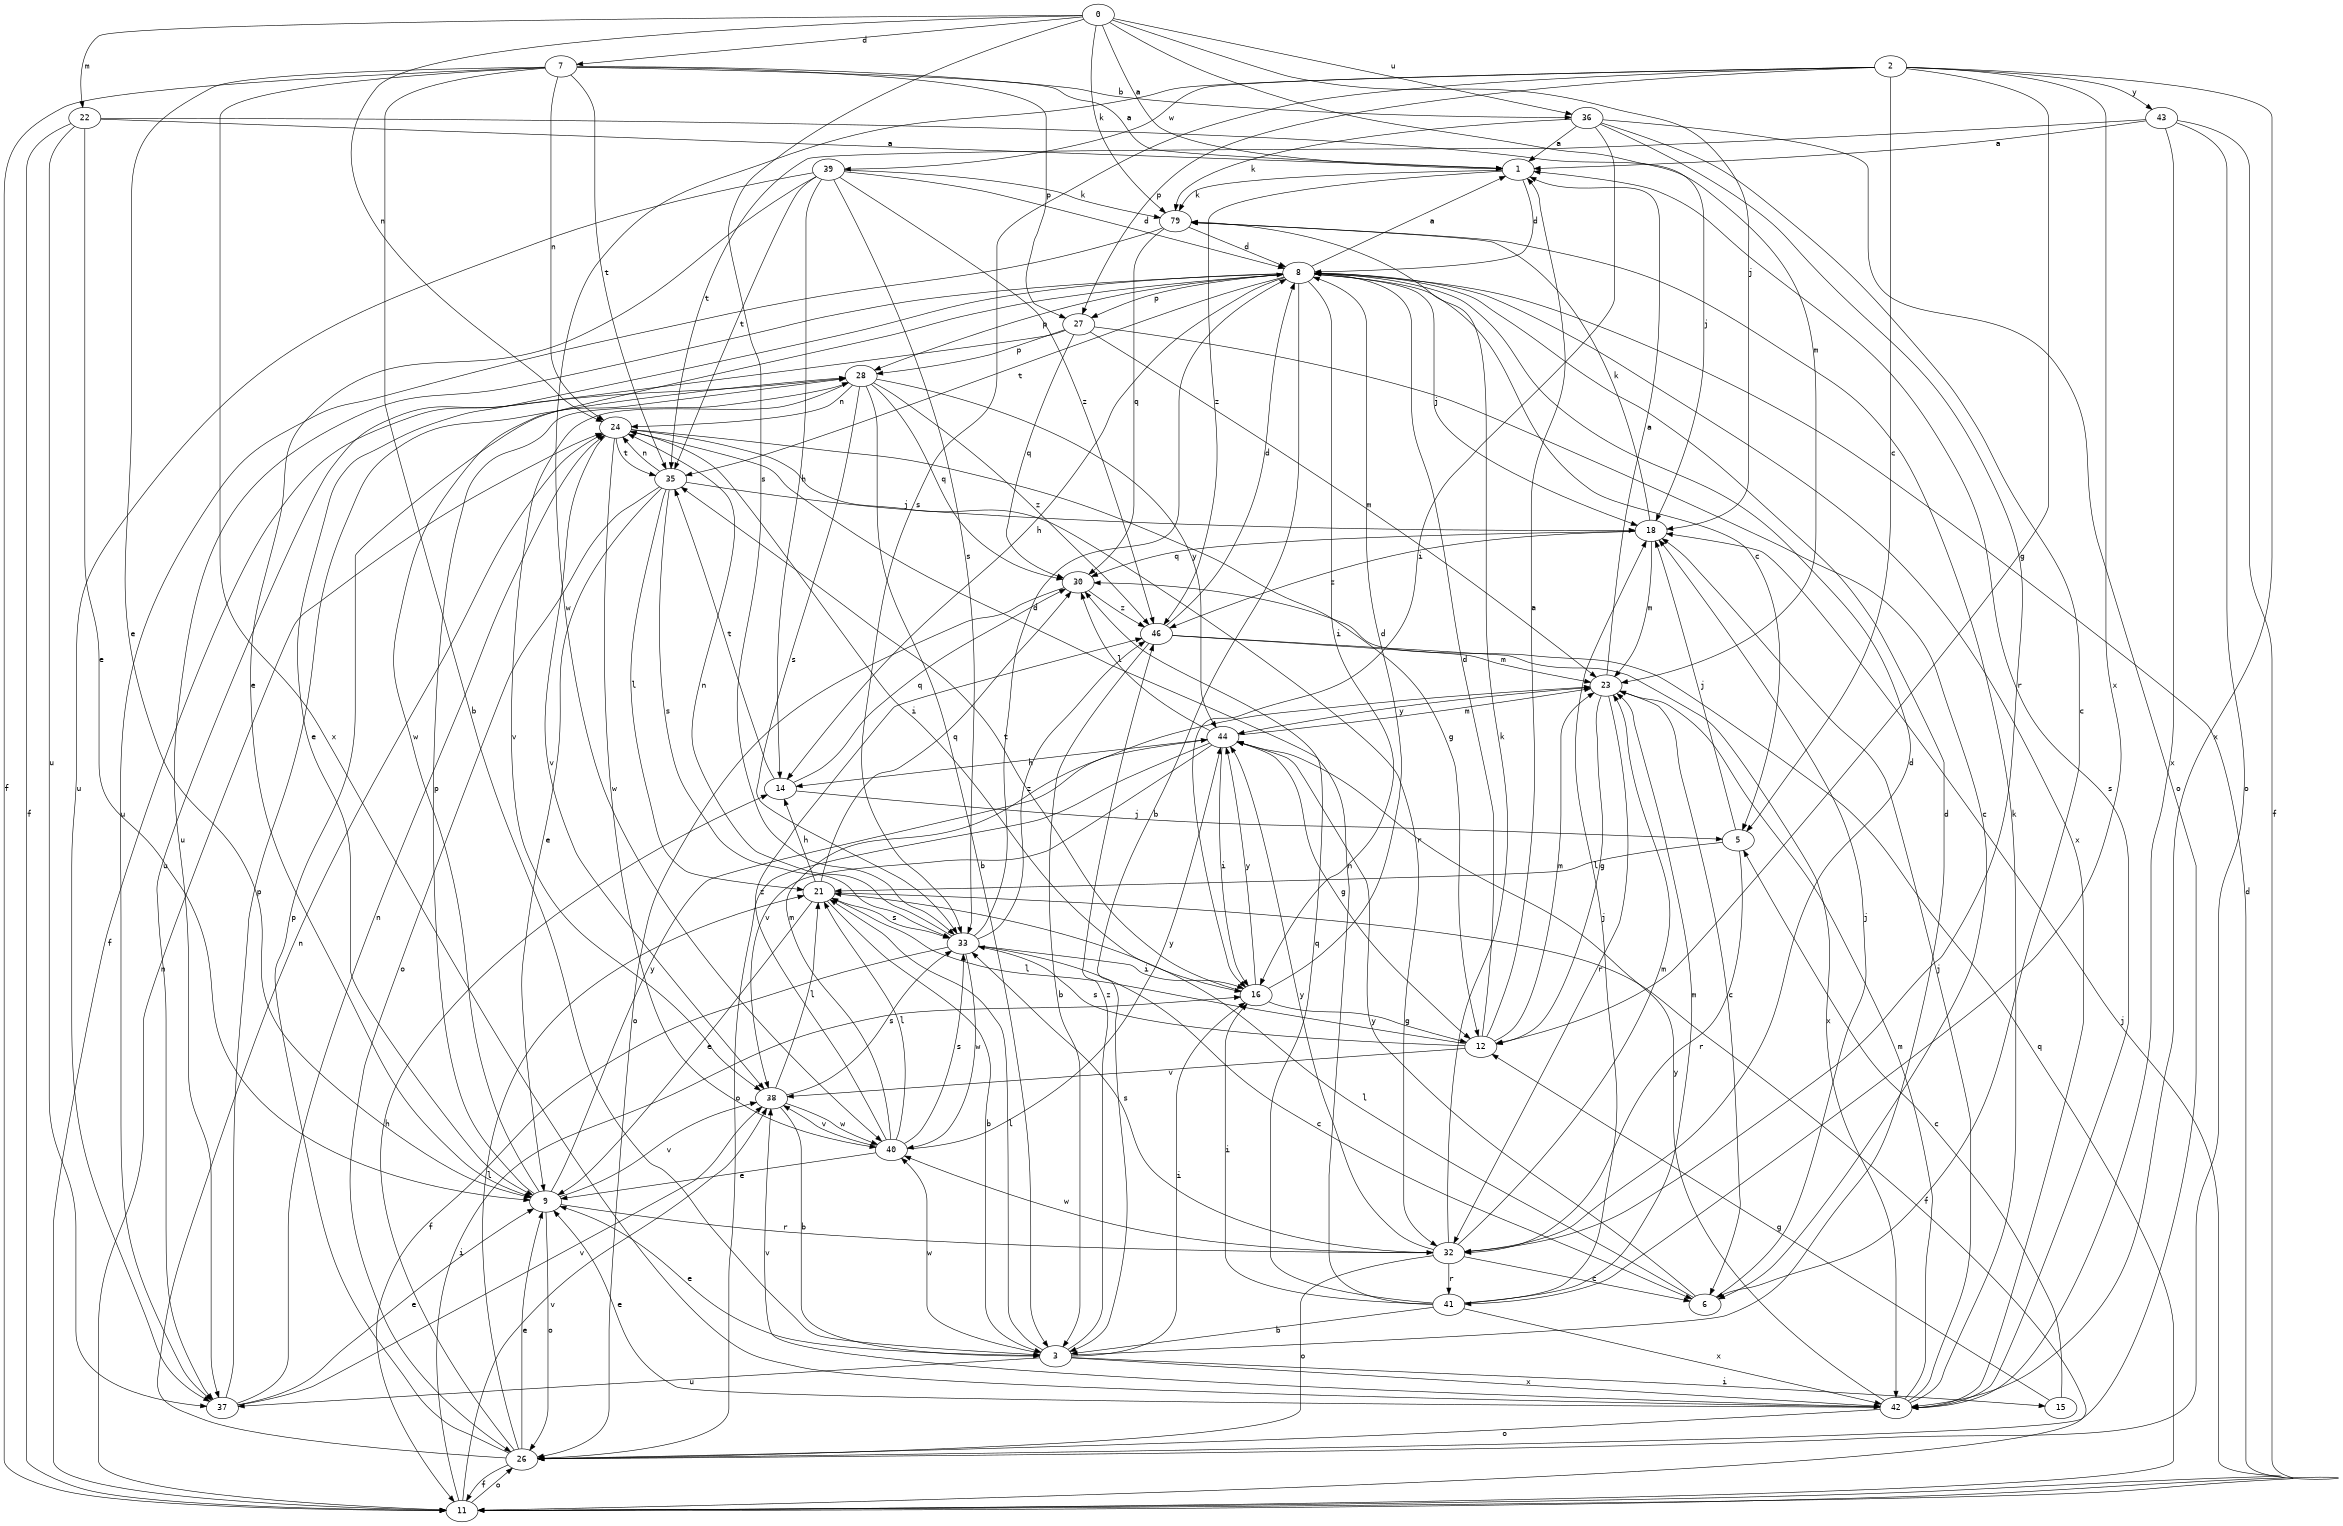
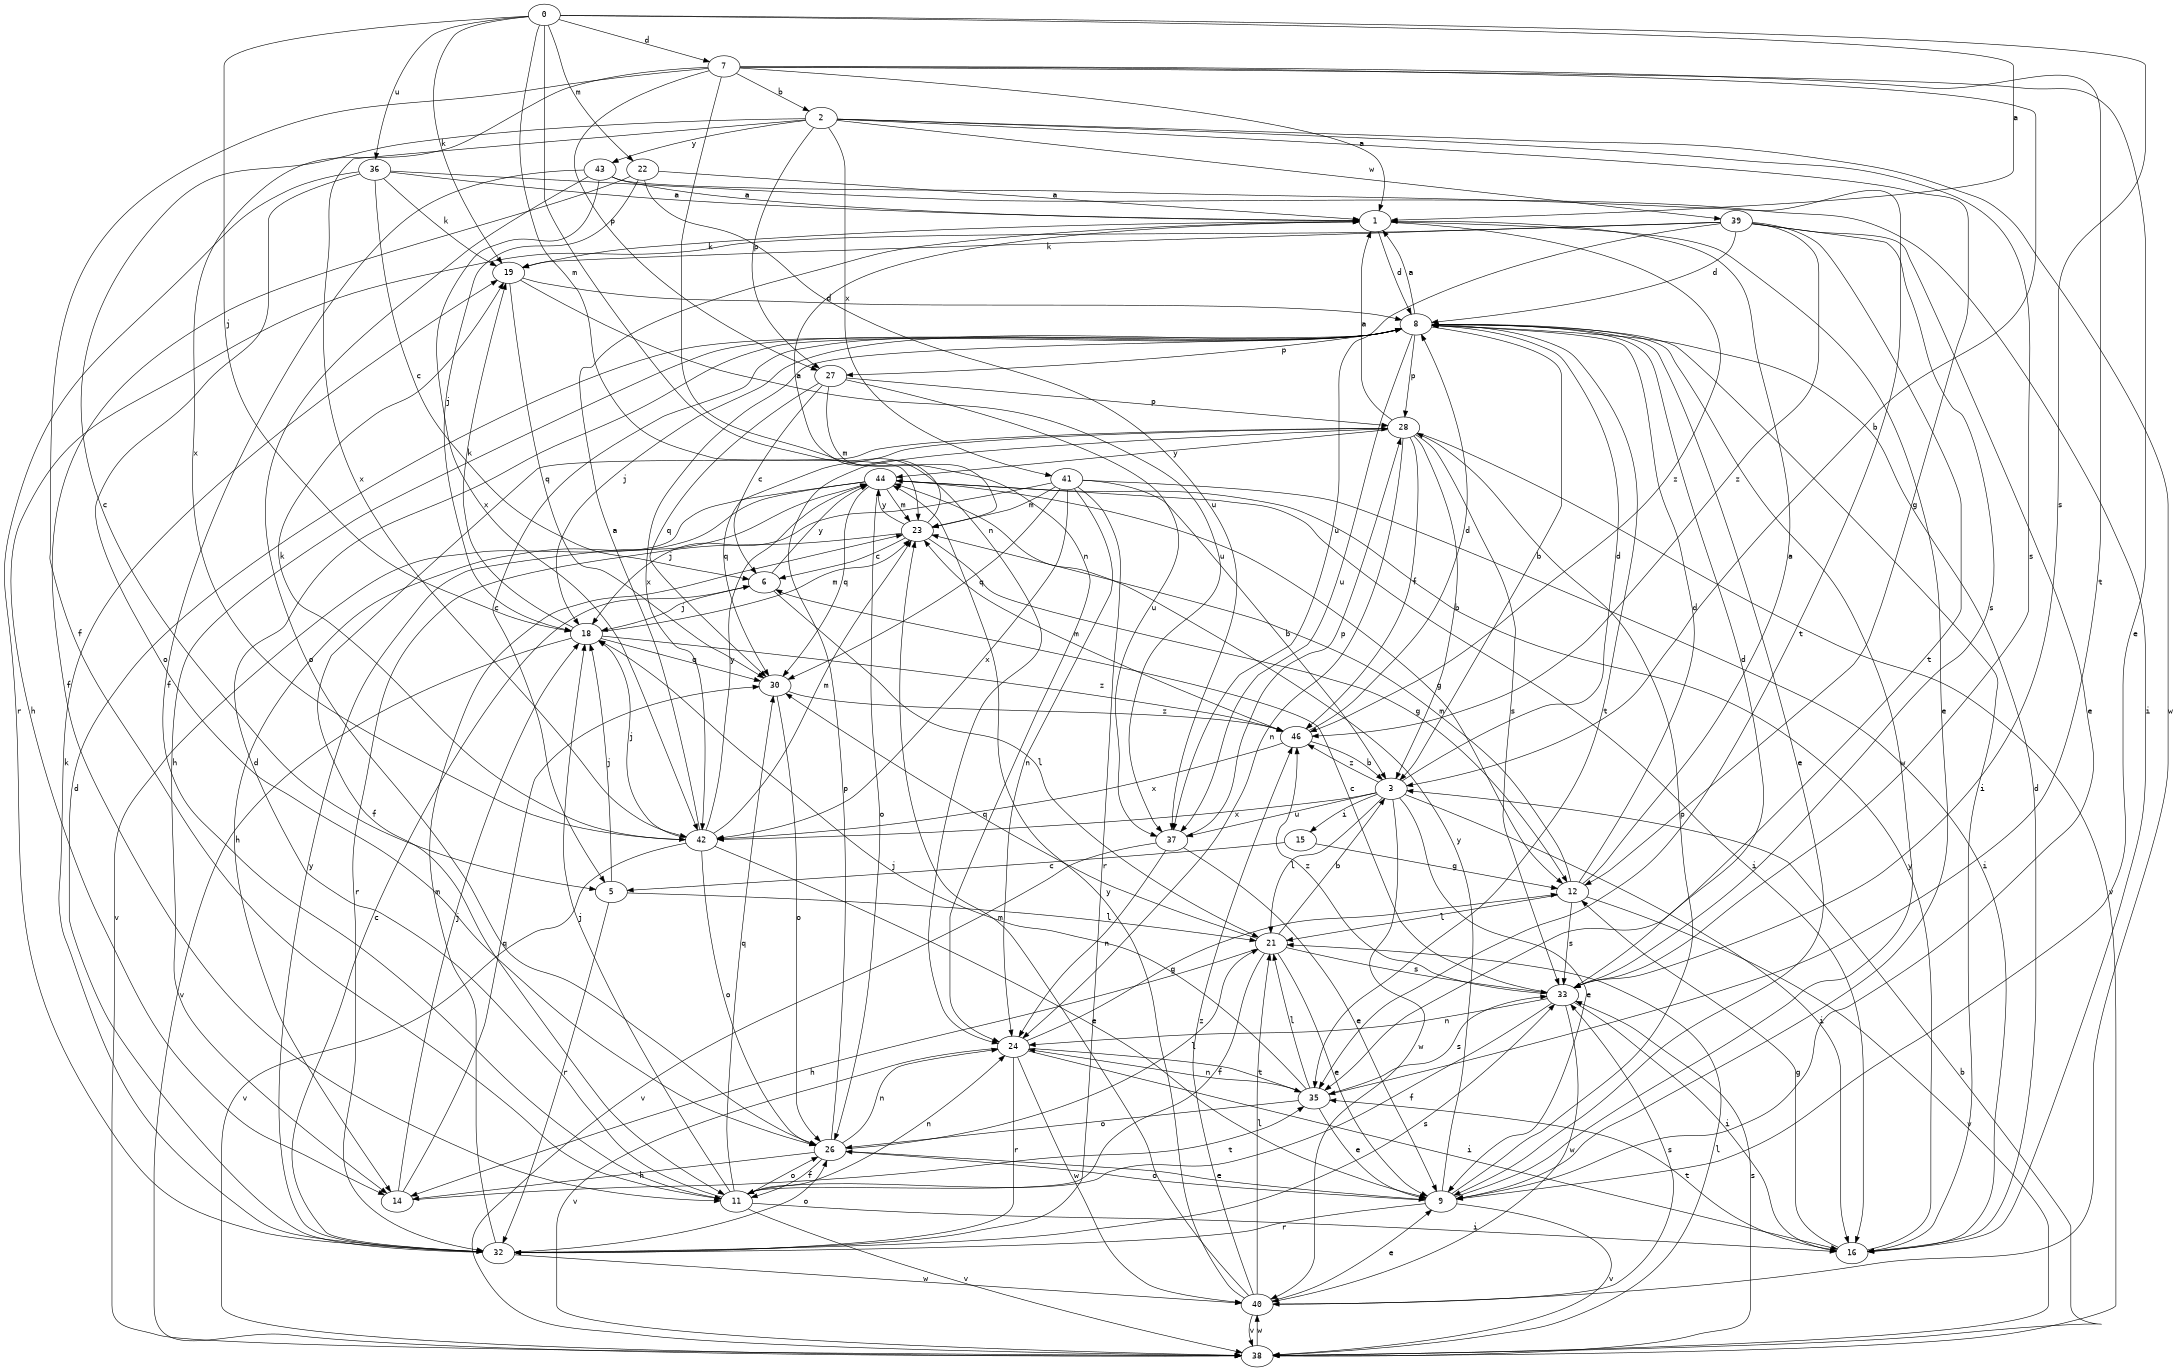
edge "7" -> "36": now "7" -> "2"
node "79": label "79" -> "19"
edge "28" -> "1": added, label "a"
edge "28" -> "46": label "z" -> "f"
edge "44" -> "30": label "l" -> "q"
edge "22" -> "9": now "1" -> "9"
edge "42" -> "1": label "s" -> "a"
edge "14" -> "5": now "14" -> "18"
edge "32" -> "41": reversed
edge "18" -> "38": added, label "v"
